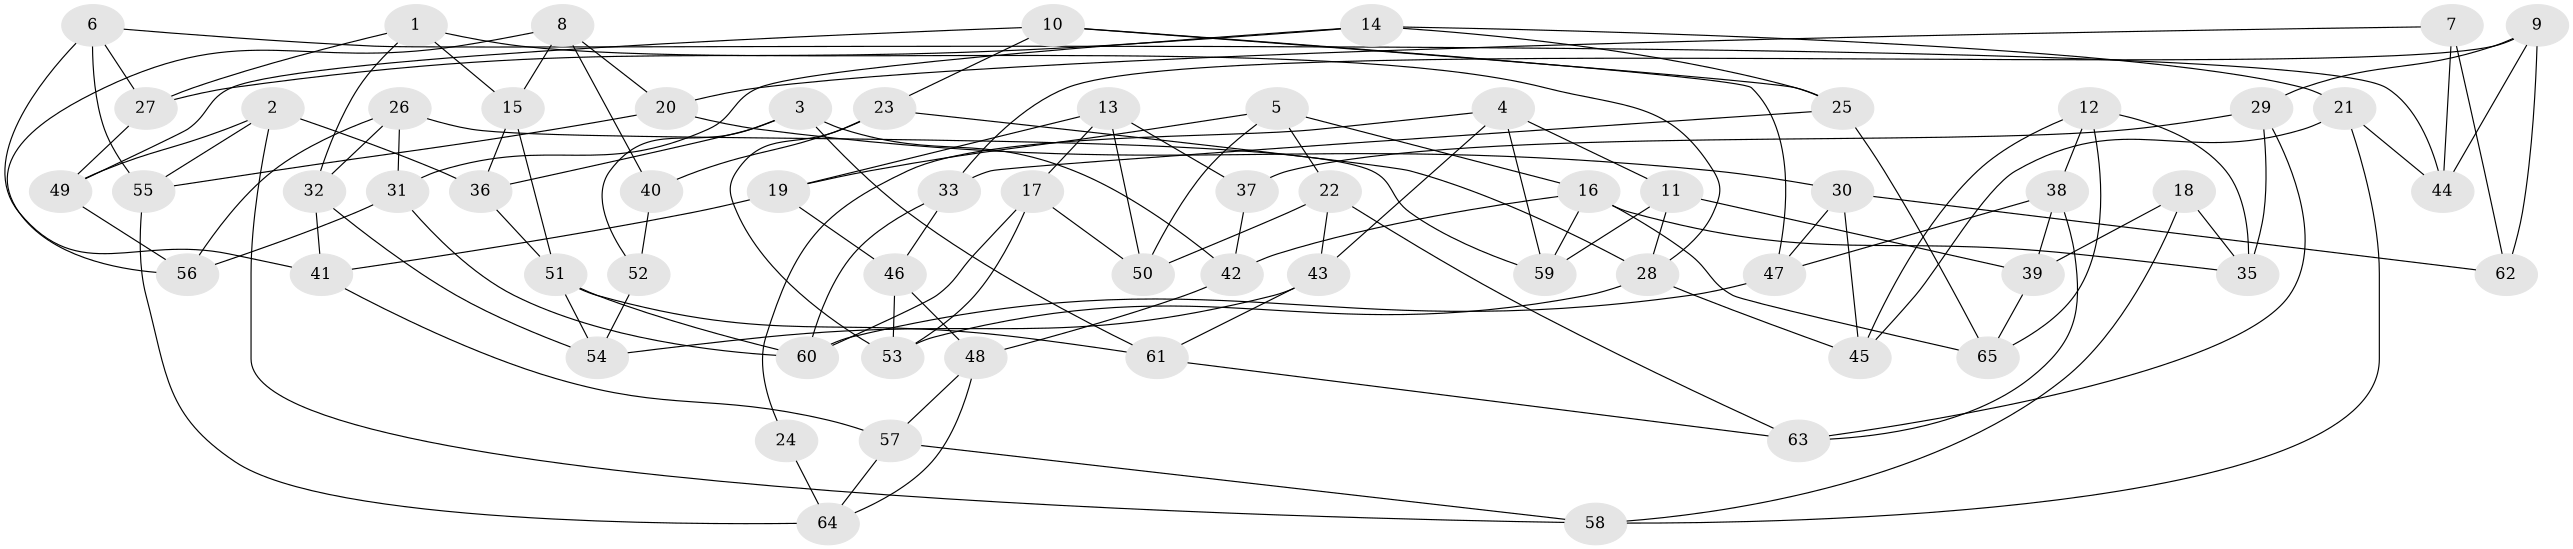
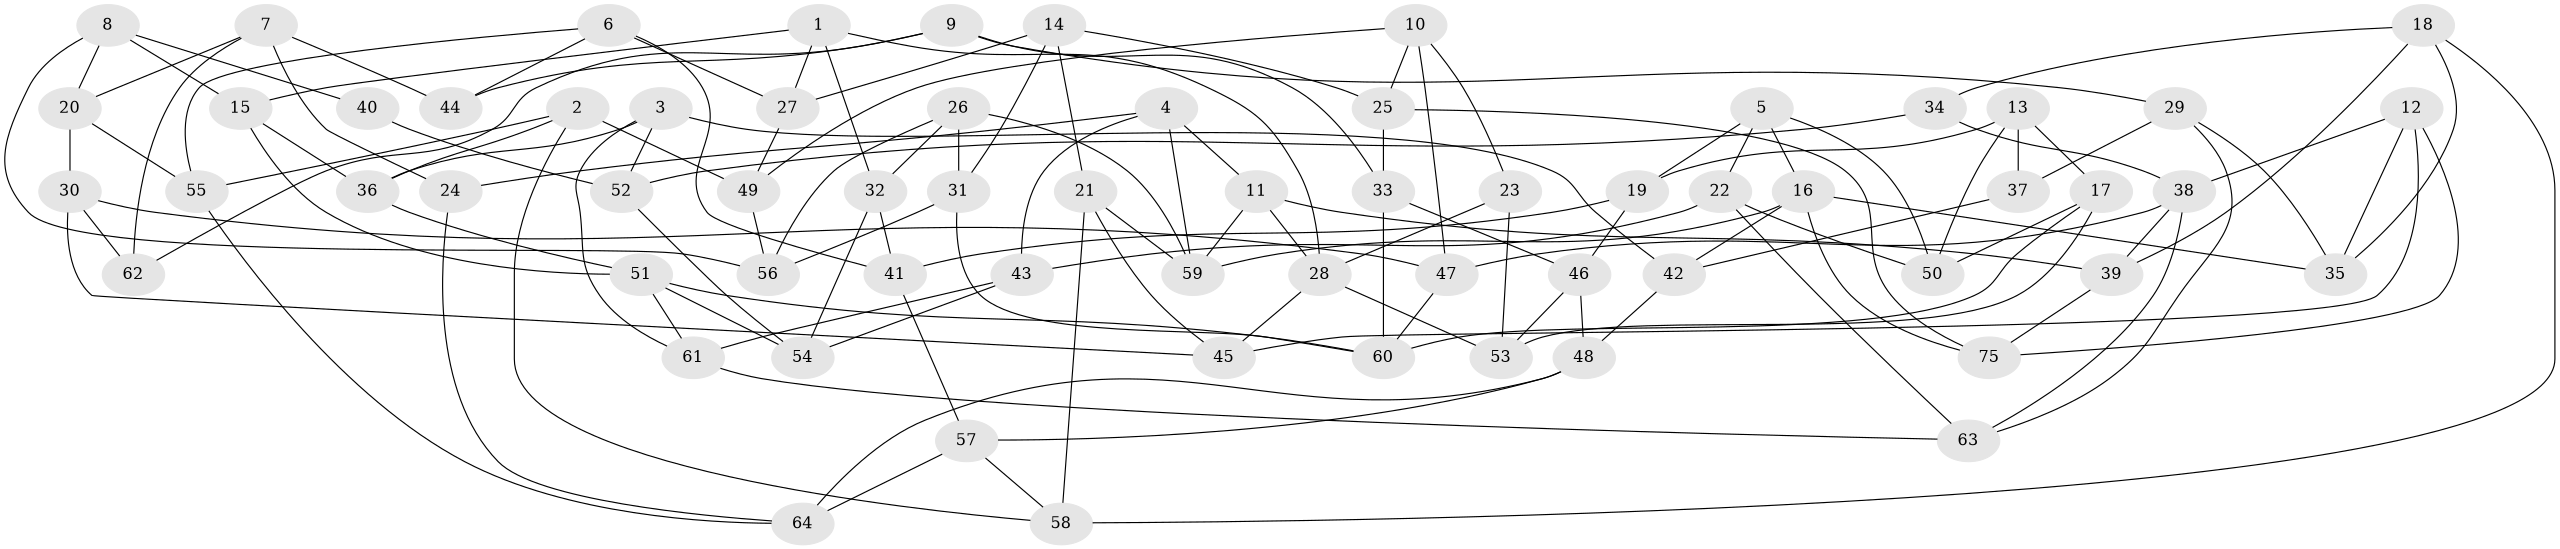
node "34": added
edge "7" -- "24": added
edge "21" -- "44": now "21" -- "59"
edge "23" -- "40": removed
node "65": label "65" -> "75"
